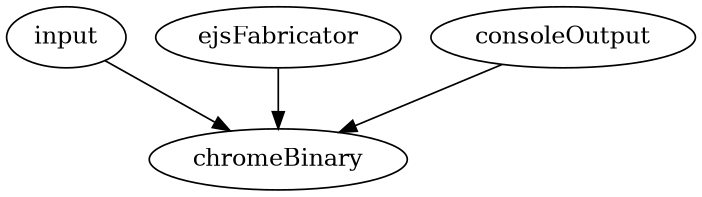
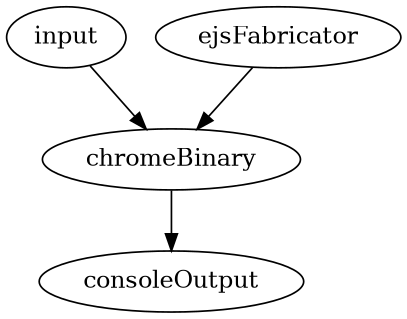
edge "consoleOutput" -> "chromeBinary": reversed
